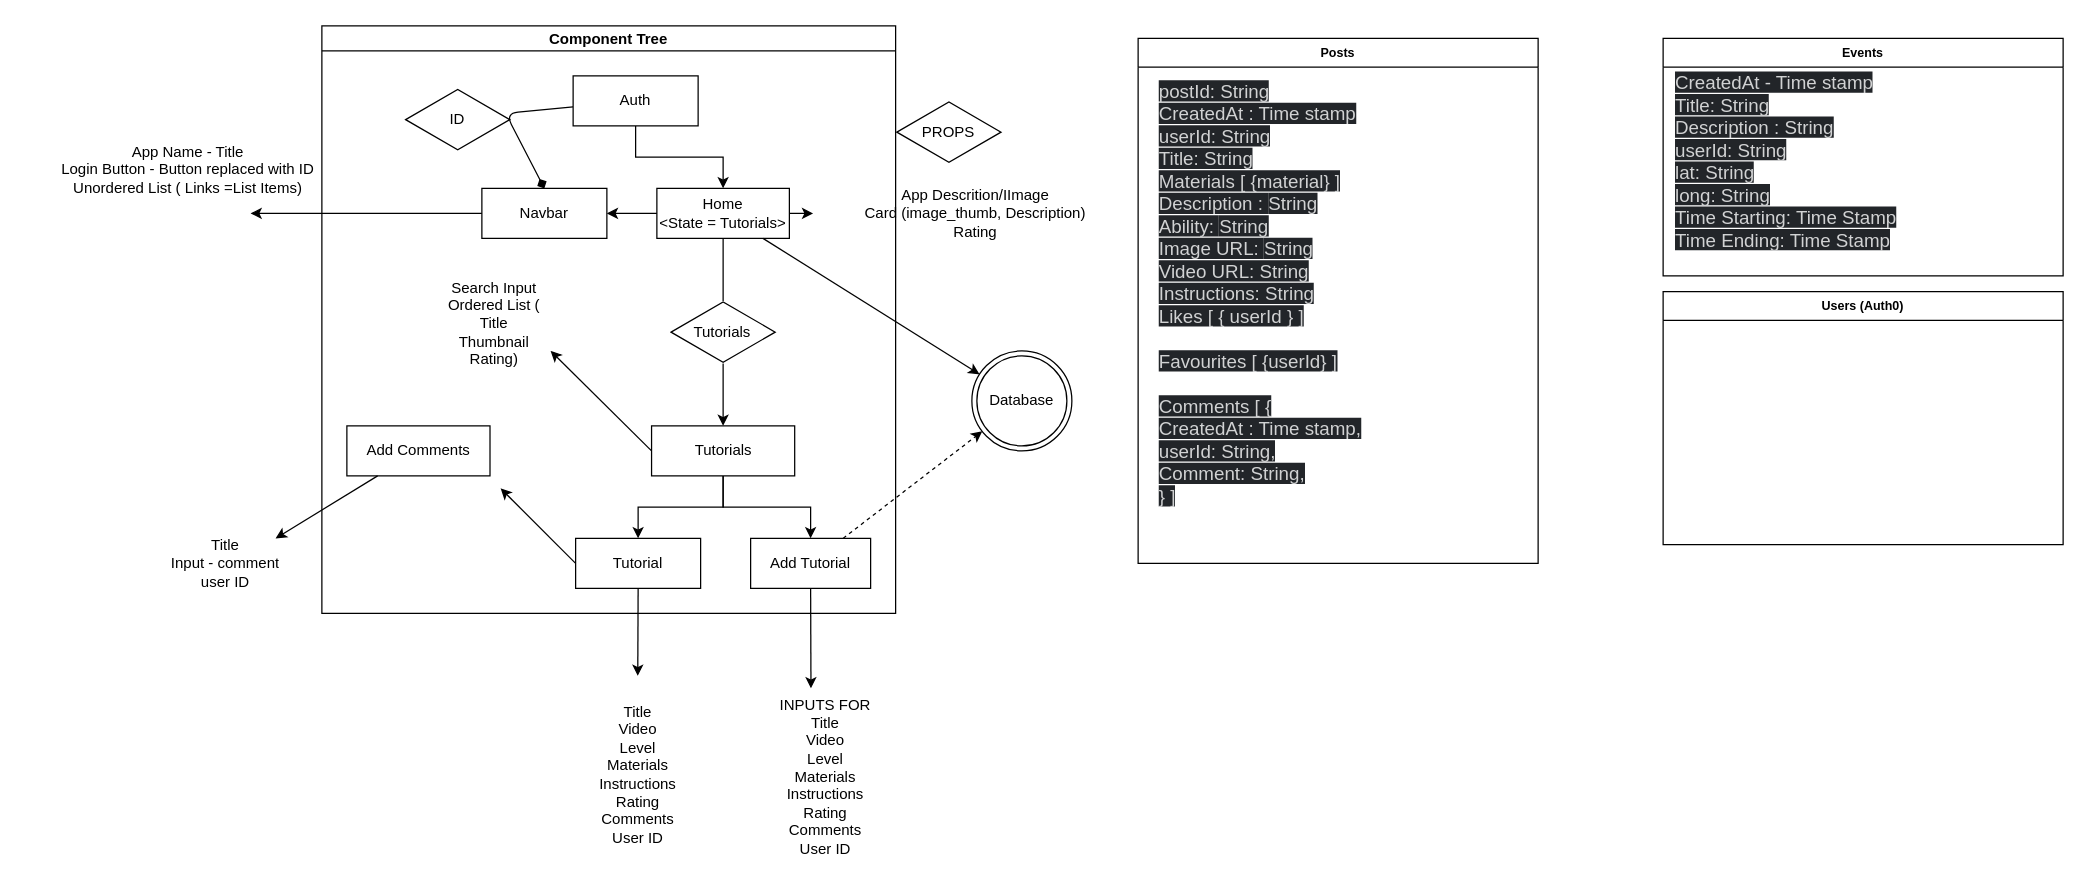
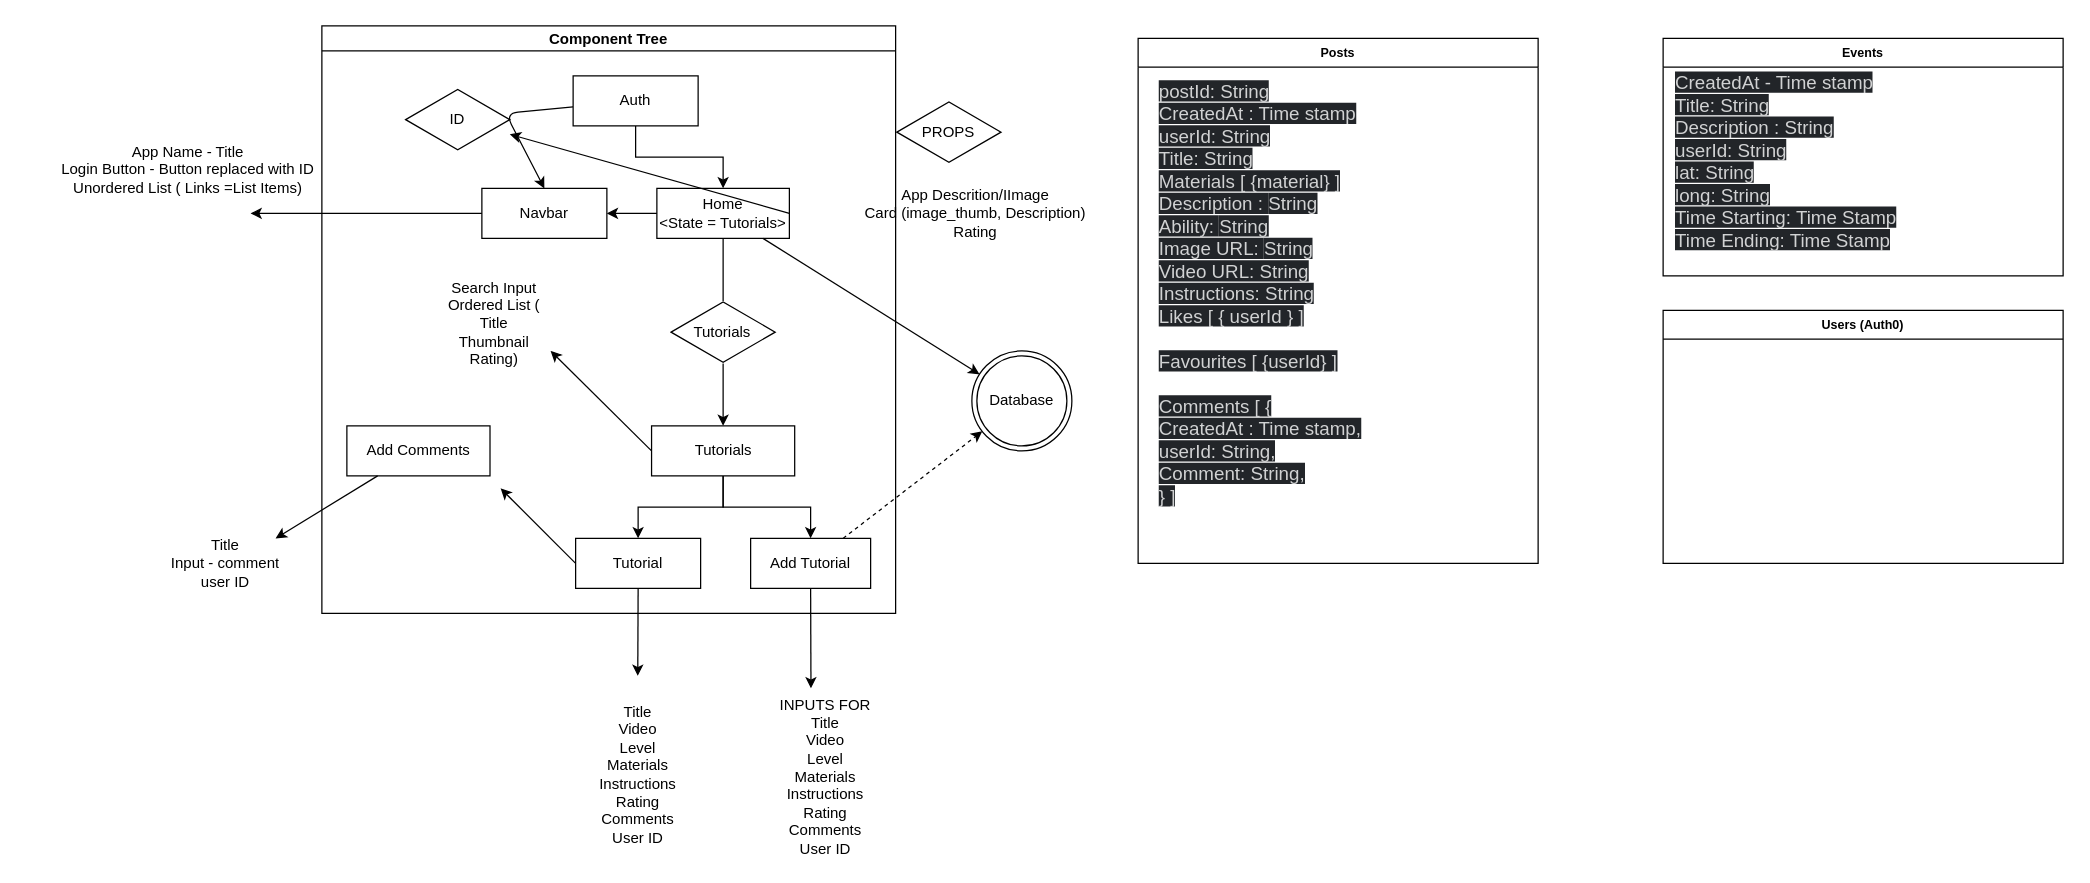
edge "Auth" -> "Navbar": arrowhead diamond -> classic
edge "Home <State = Tutorials>" -> "App Descrition/IImage Card (image_thumb, Description) Rating": now "Home <State = Tutorials>" -> "ID"
node "Users (Auth0)": moved (1863, 418) -> (1863, 437)
